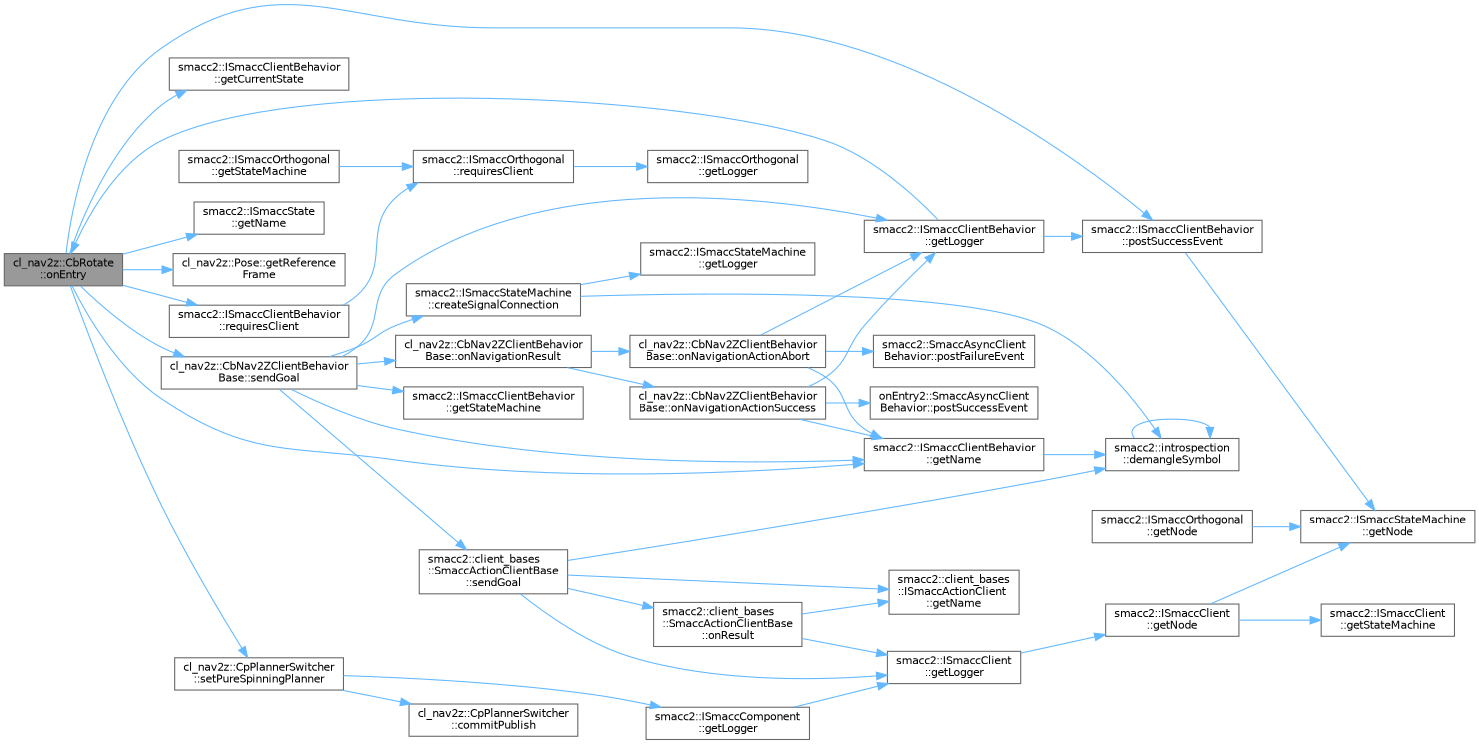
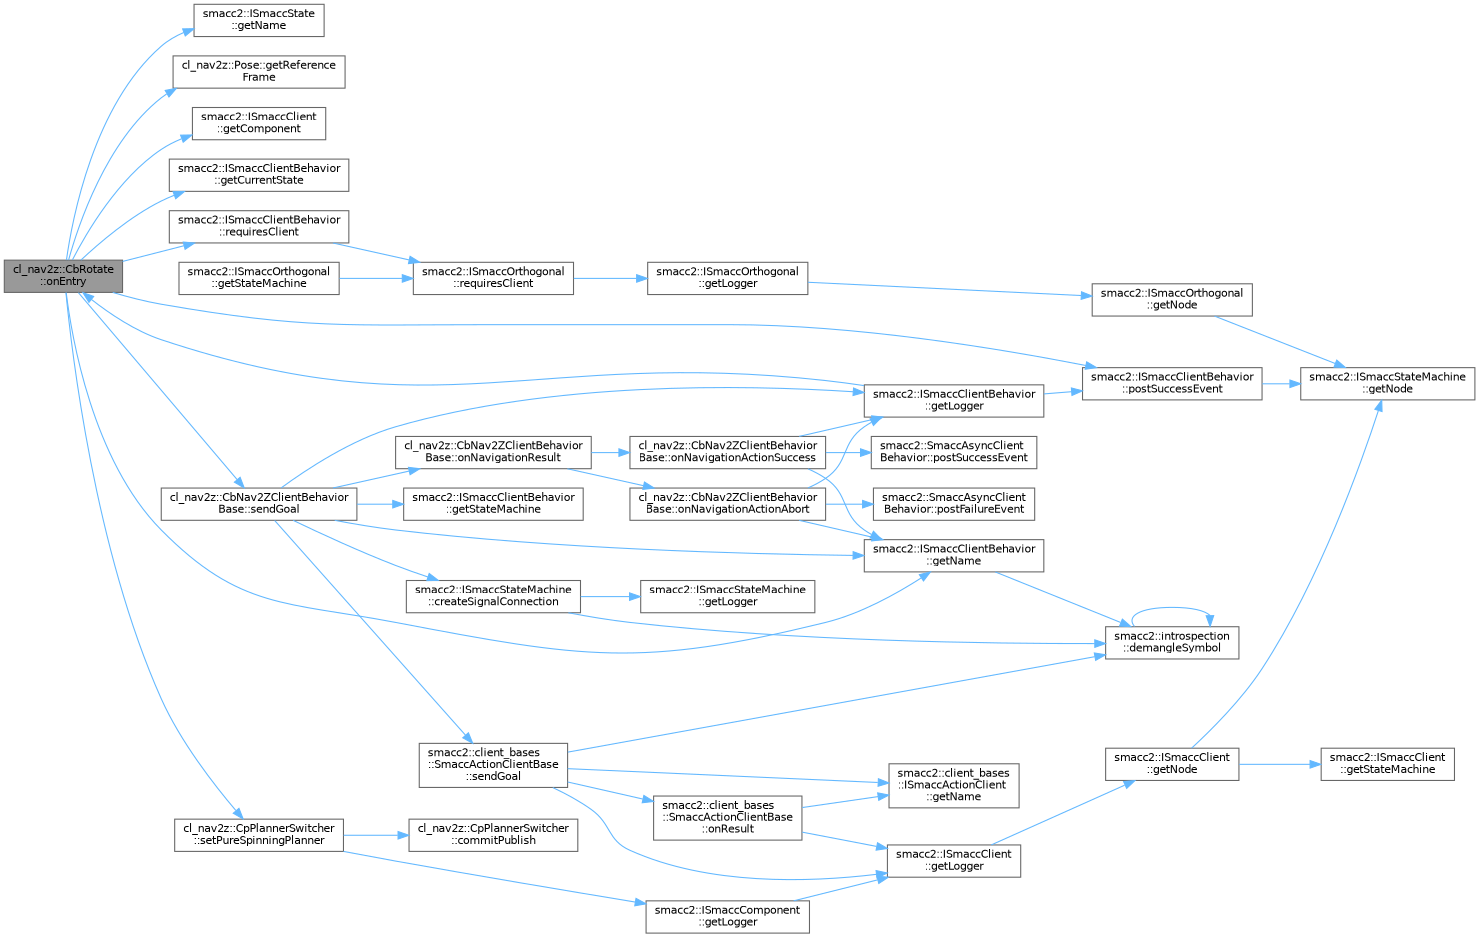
node "smacc2::ISmaccClient ::getComponent": added
edge "smacc2::ISmaccOrthogonal ::getLogger" -> "smacc2::ISmaccOrthogonal ::getNode": added
node "onEntry2::SmaccAsyncClient Behavior::postSuccessEvent": label "onEntry2::SmaccAsyncClient Behavior::postSuccessEvent" -> "smacc2::SmaccAsyncClient Behavior::postSuccessEvent"
